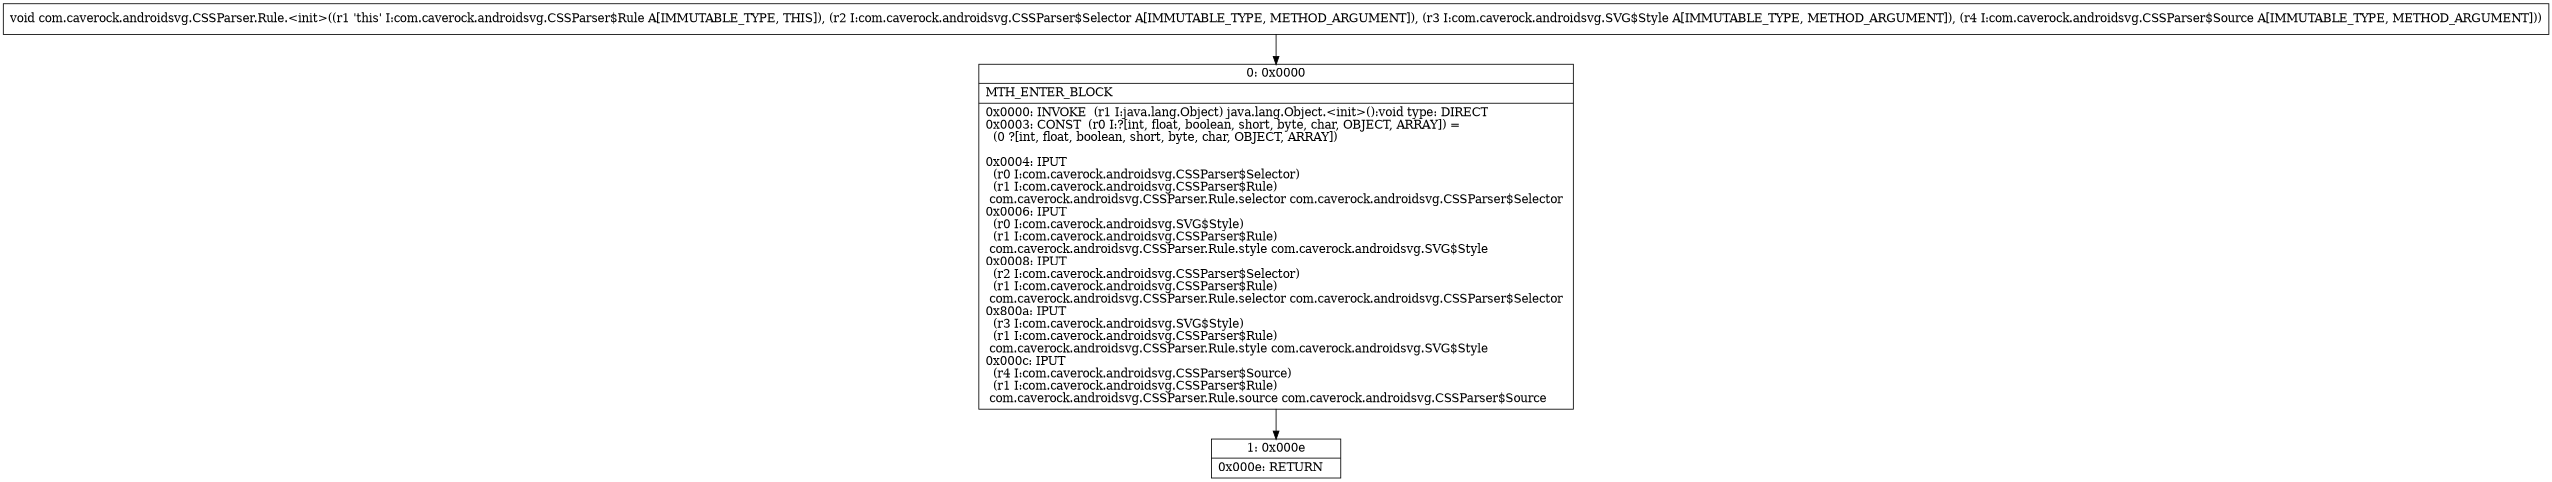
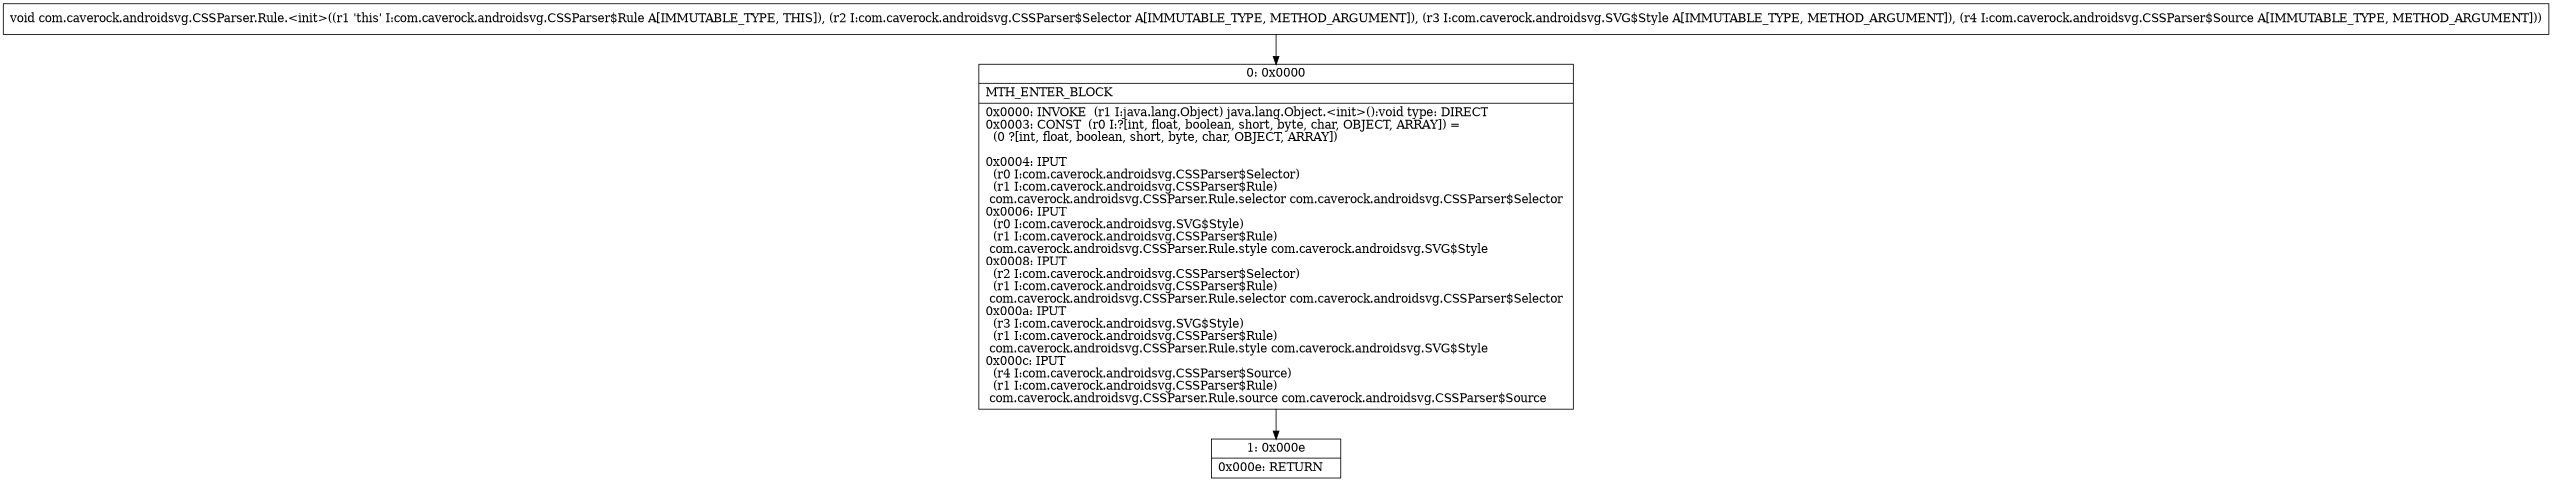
node "0: 0x0000": text "0x800a: IPUT" -> "0x000a: IPUT"
